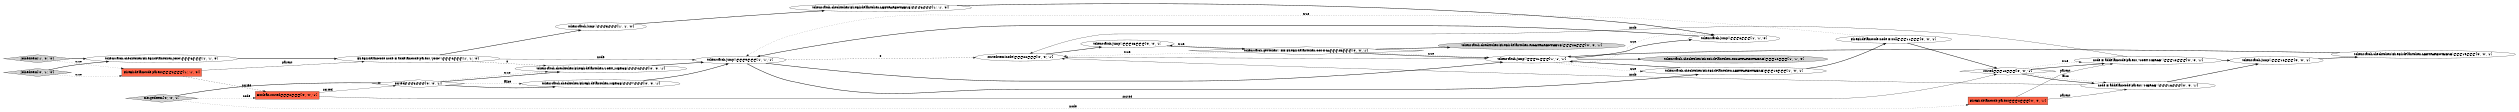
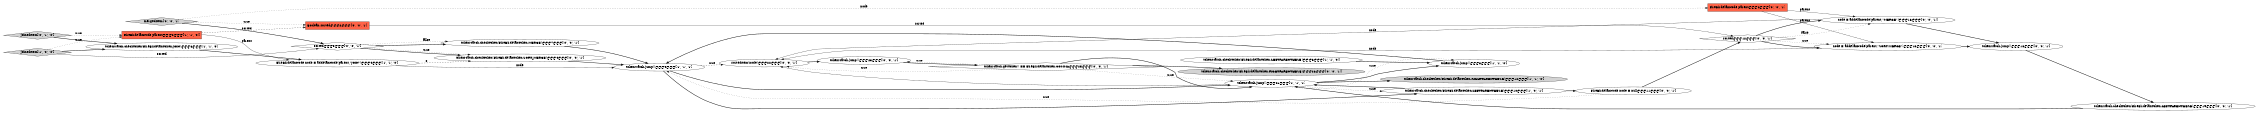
node "tokenMatch.jump()@@@5@@@['1', '1', '0']": removed
edge "tokenMatch.jump()@@@9@@@['1', '1', '1']" -> "sortedItem(node)@@@22@@@['0', '0', '1']": label "0" -> "true"
edge "Boolean sorted@@@2@@@['0', '0', '1']" -> "sorted@@@3@@@['0', '0', '1']": now "joinedItem['1', '0', '0']" -> "sorted@@@3@@@['0', '0', '1']"
edge "mergedItem['0', '0', '1']" -> "Boolean sorted@@@2@@@['0', '0', '1']": label "node" -> "true"
